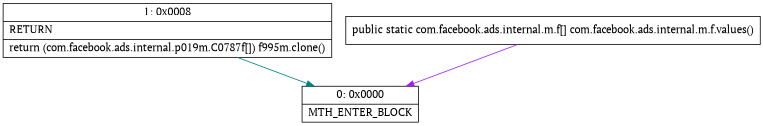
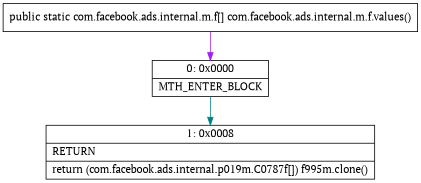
edge "1: 0x0008" -> "0: 0x0000": reversed
